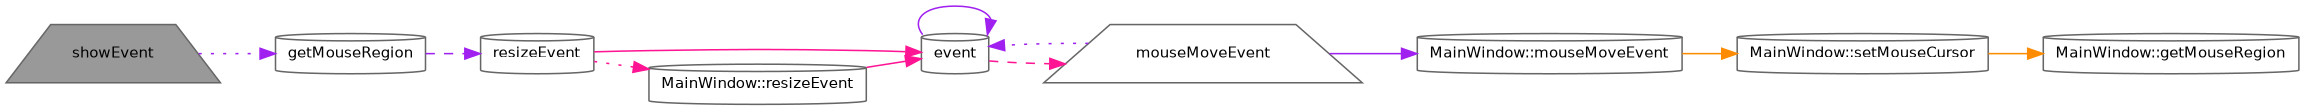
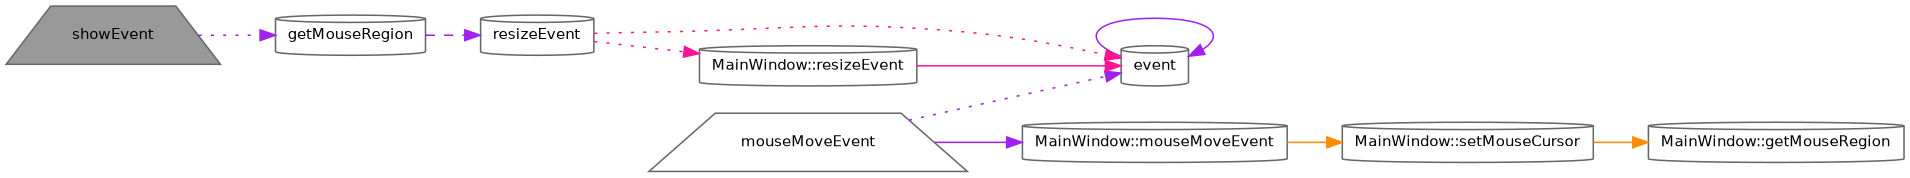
edge "resizeEvent" -> "event": style solid -> dotted
edge "event" -> "mouseMoveEvent": removed
